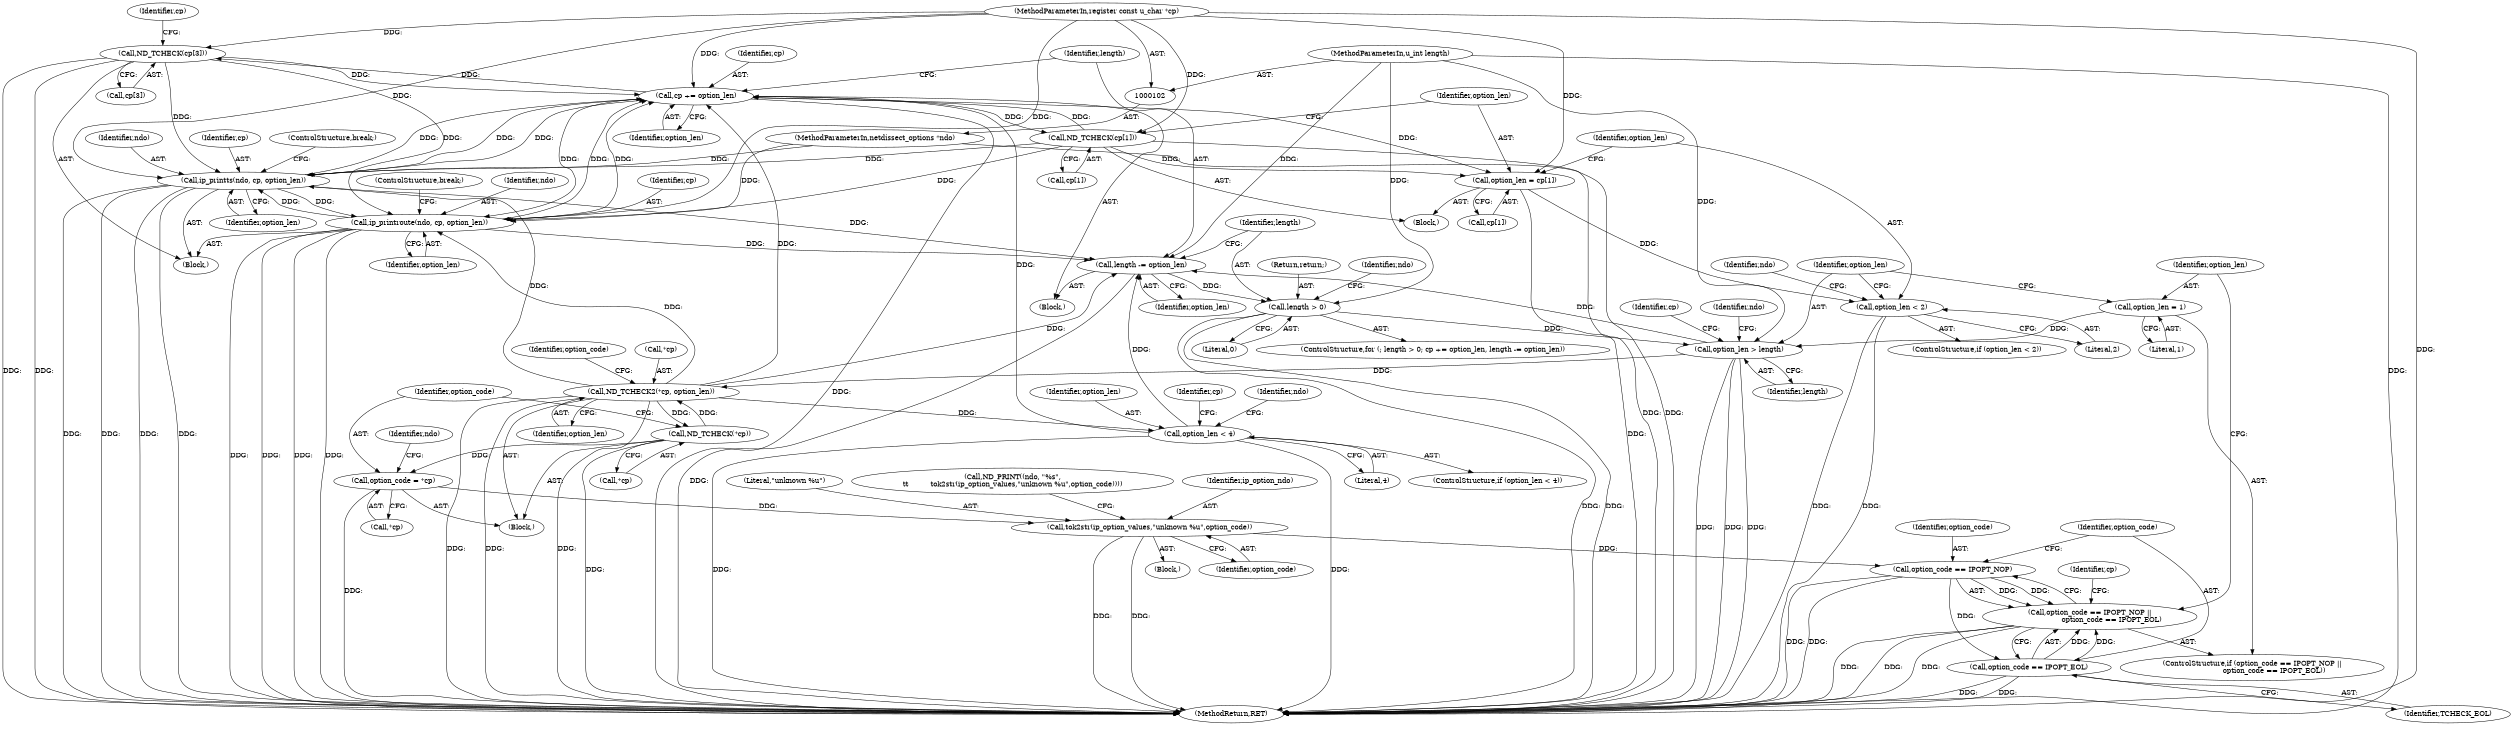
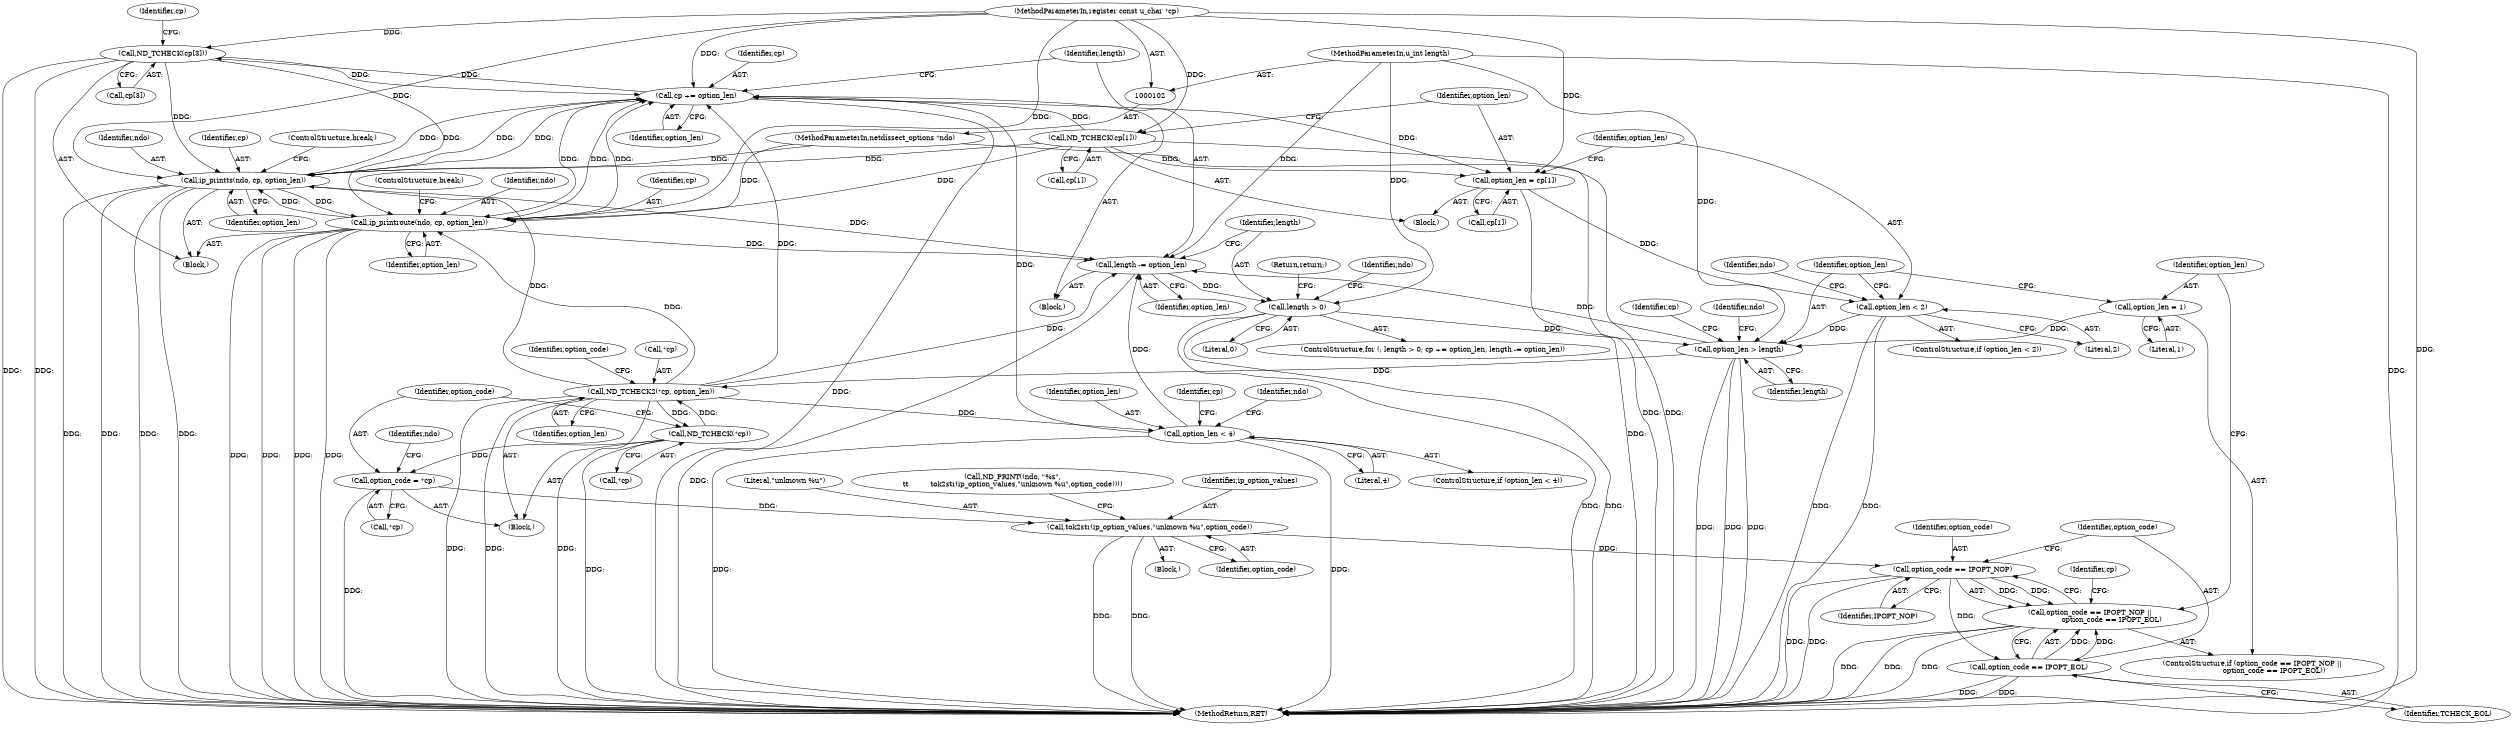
edge "(Call,cp += option_len)" -> "(Call,ND_TCHECK(cp[1]))": removed, label "DDG:"
edge "(Return,return;)" -> "(Call,length > 0)": label "AST: " -> "CFG: "
edge "(Call,option_len < 2)" -> "(Call,option_len > length)": added, label "DDG:"
node "(Identifier,ip_option_ndo)": label "(Identifier,ip_option_ndo)" -> "(Identifier,ip_option_values)"
node "(Identifier,IPOPT_NOP)": added
